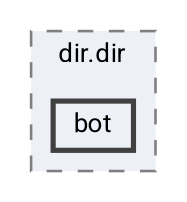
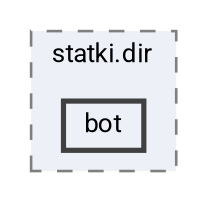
cluster "dir.dir": label "dir.dir" -> "statki.dir"
